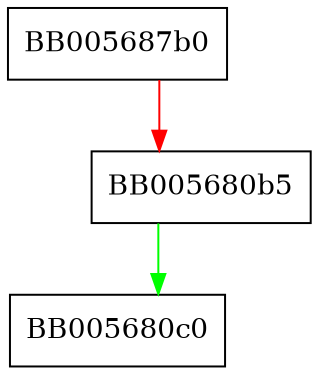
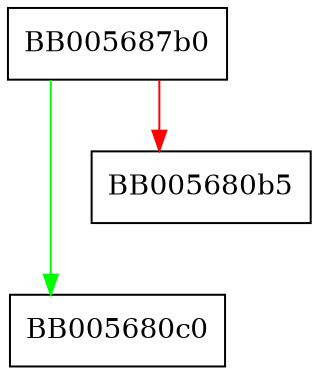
edge "BB005680b5" -> "BB005680c0": now "BB005687b0" -> "BB005680c0"
